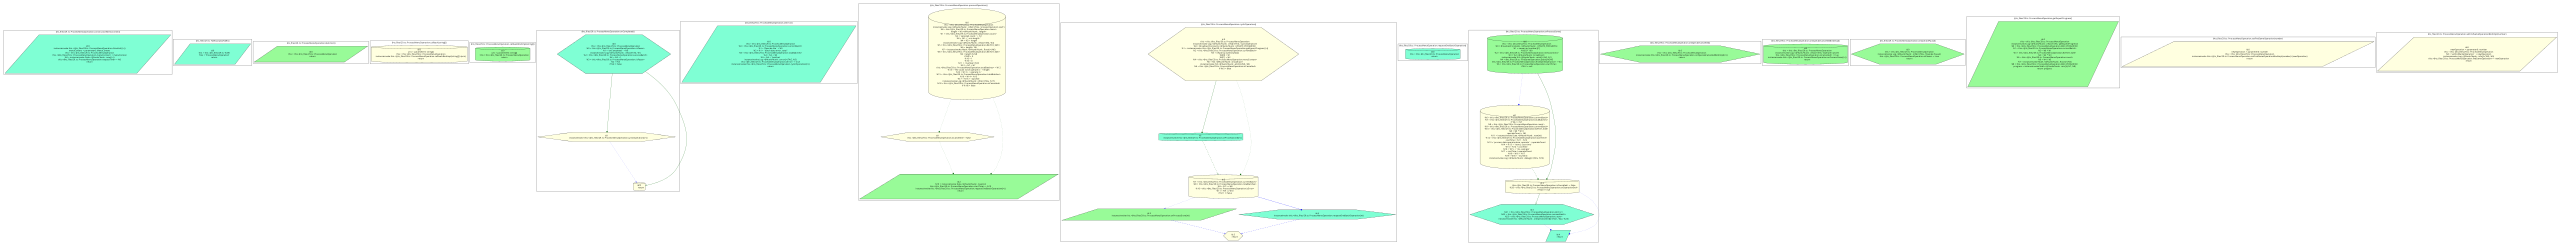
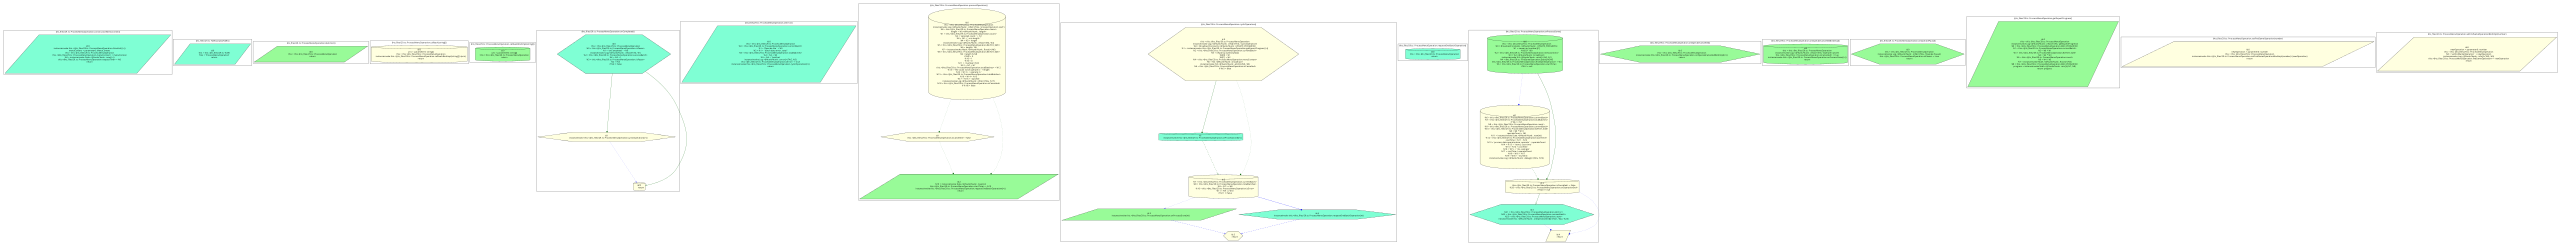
node "id:4 return": fillcolor aquamarine -> lightyellow
